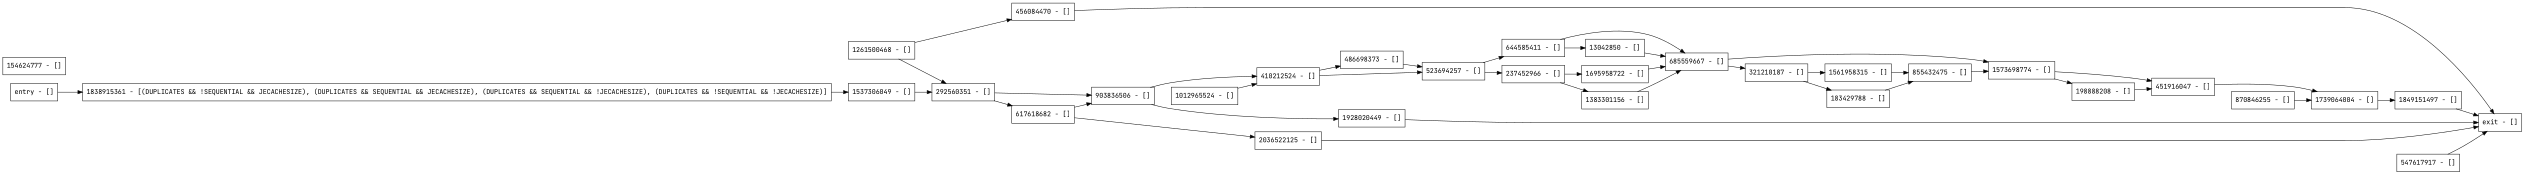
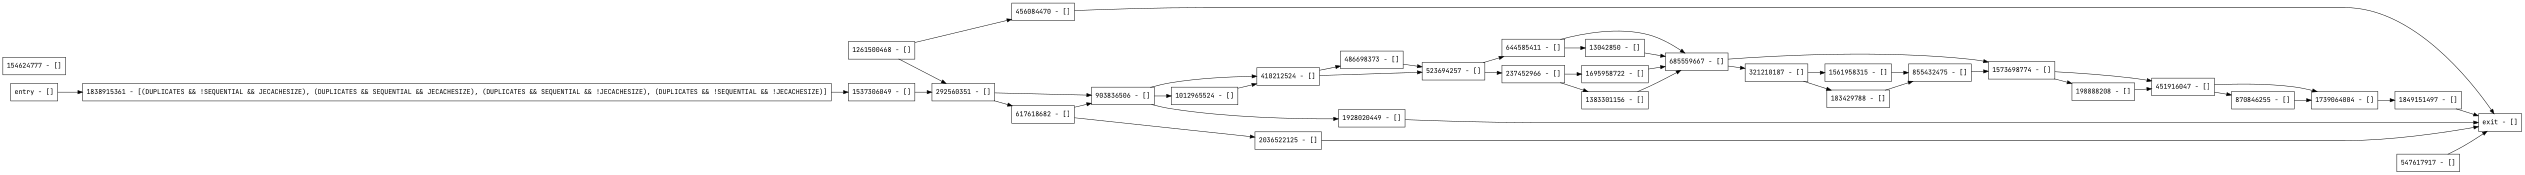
edge "451916047 - []" -> "870846255 - []": added
edge "903836506 - []" -> "1012965524 - []": added
